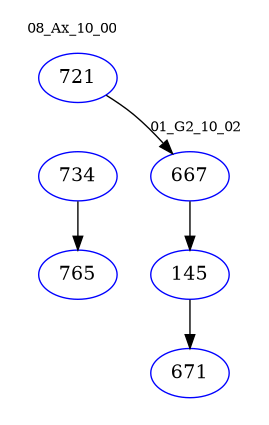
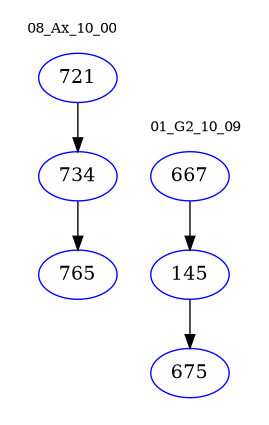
edge "721" -> "667": now "721" -> "734"
cluster "01_G2_10_02": label "01_G2_10_02" -> "01_G2_10_09"
node "671": label "671" -> "675"
